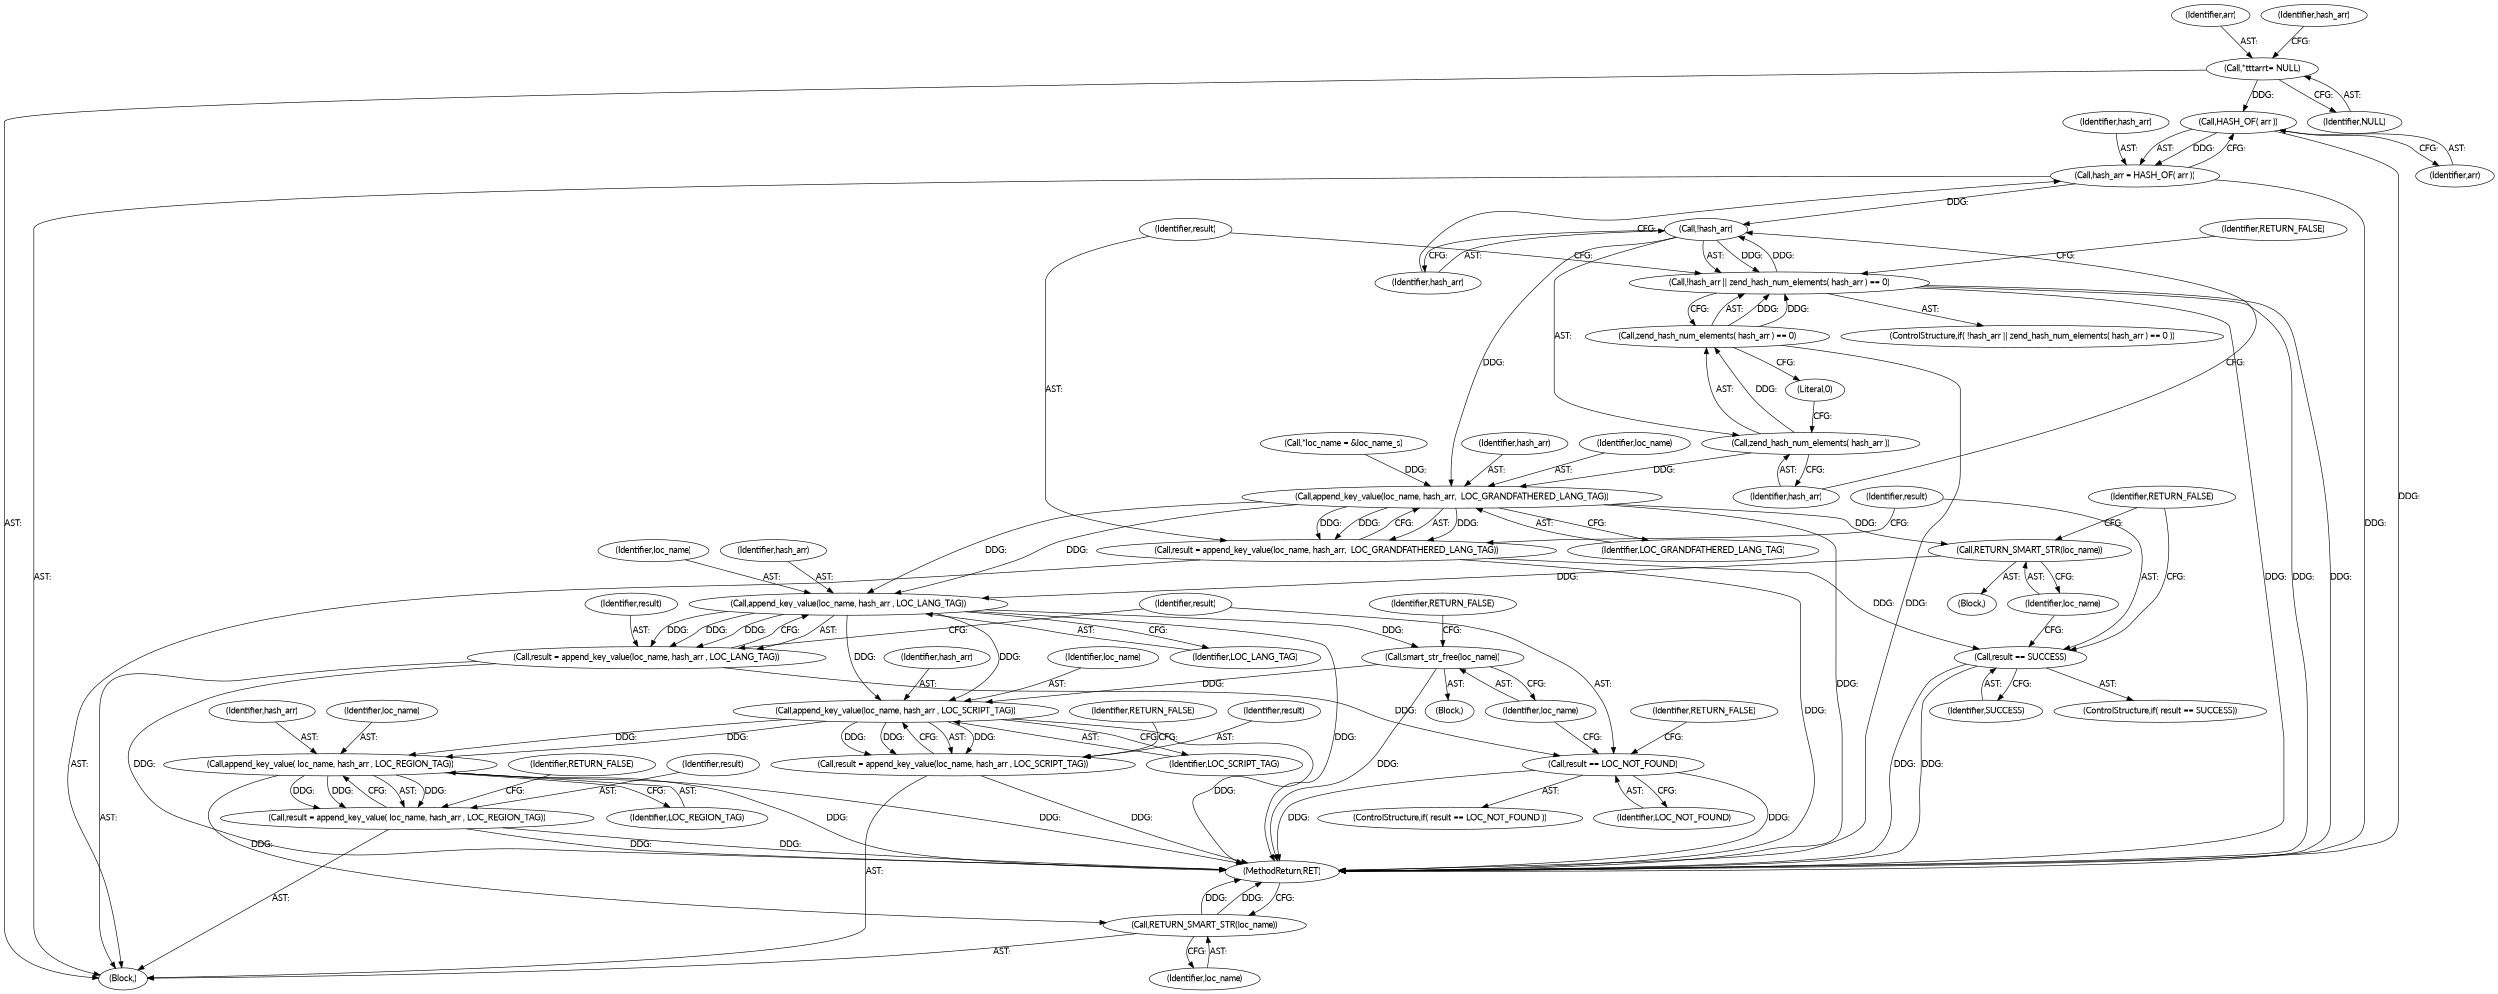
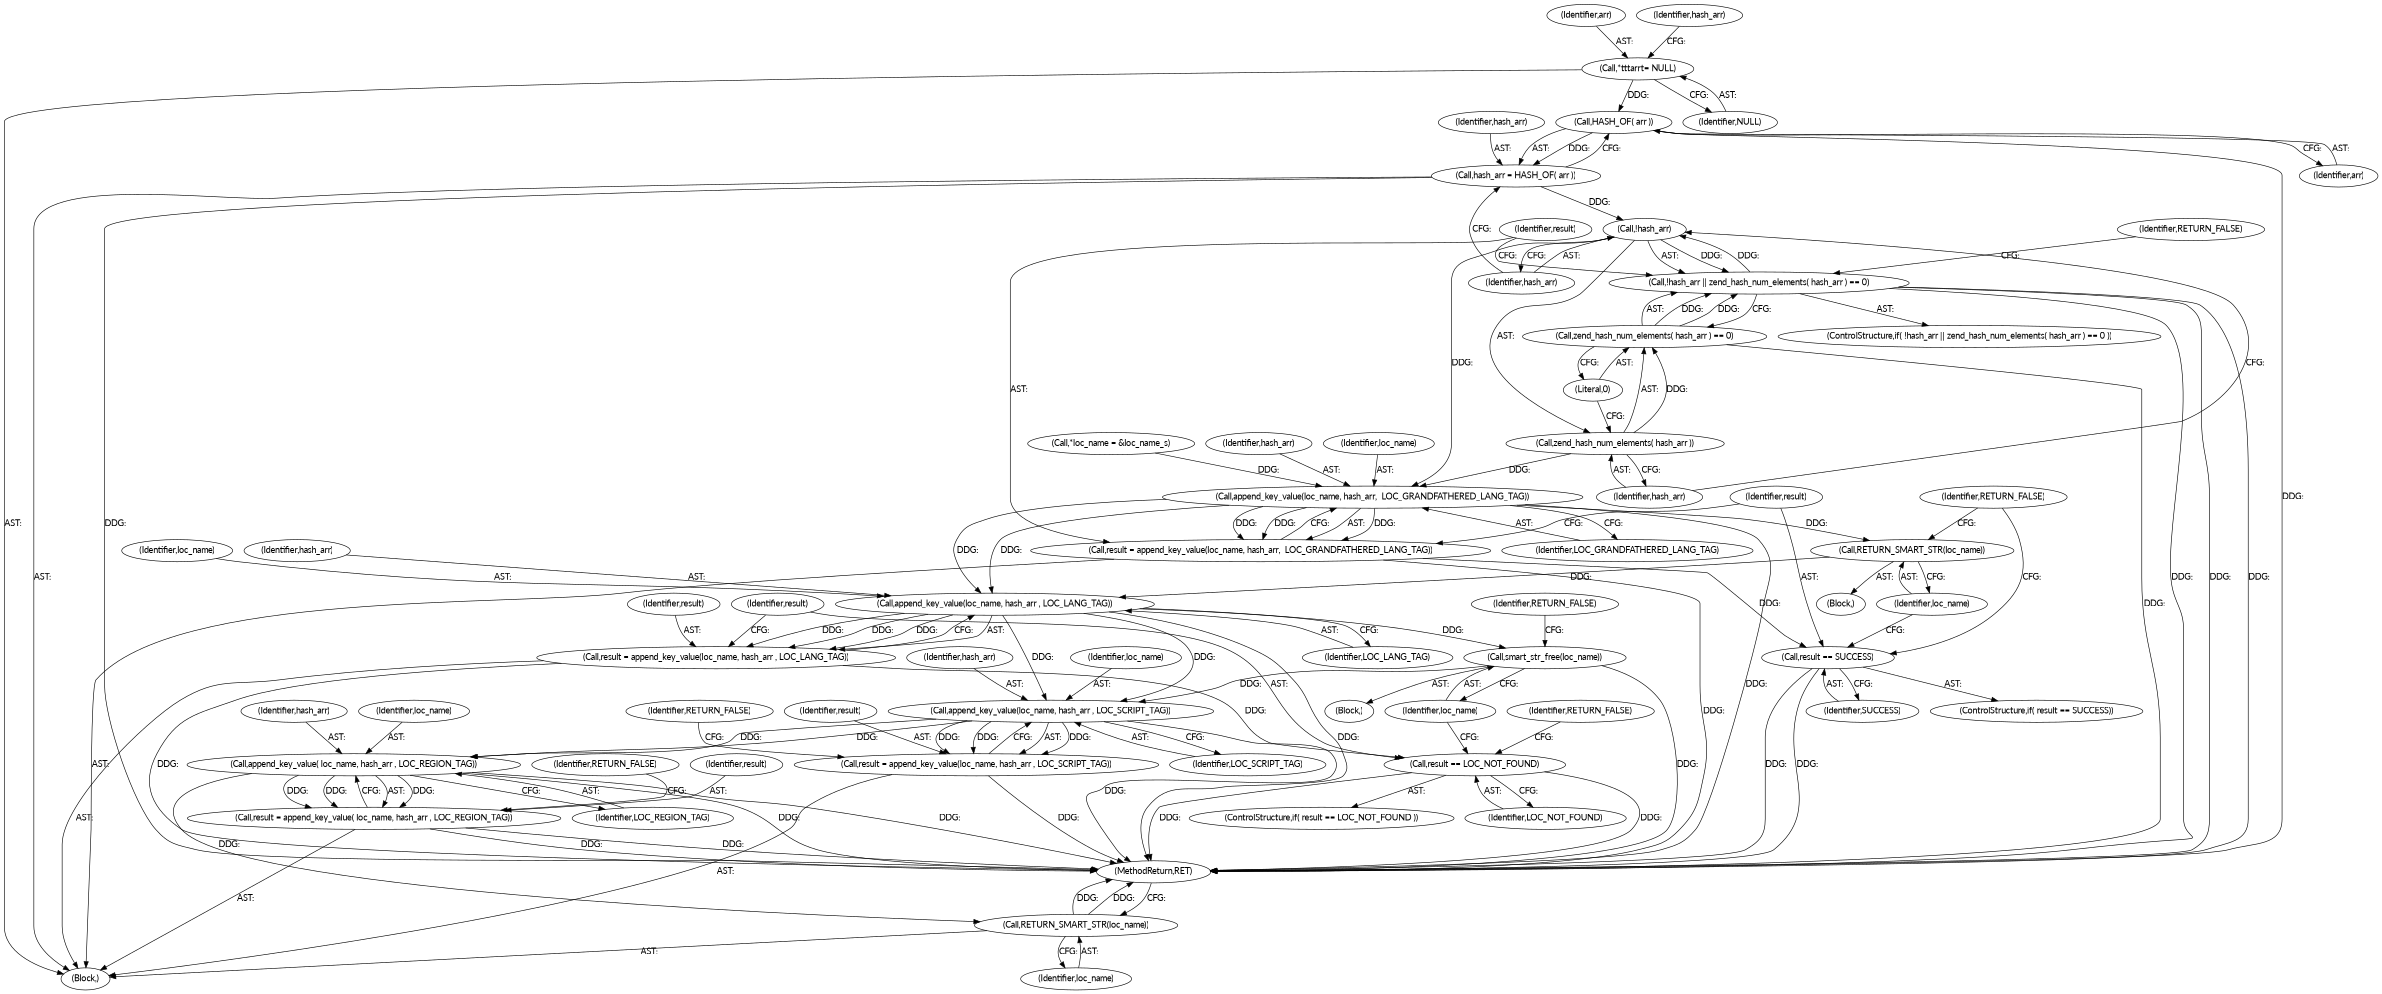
edge "(Literal,0)" -> "(Call,zend_hash_num_elements( hash_arr ) == 0)": added, label "AST:"
